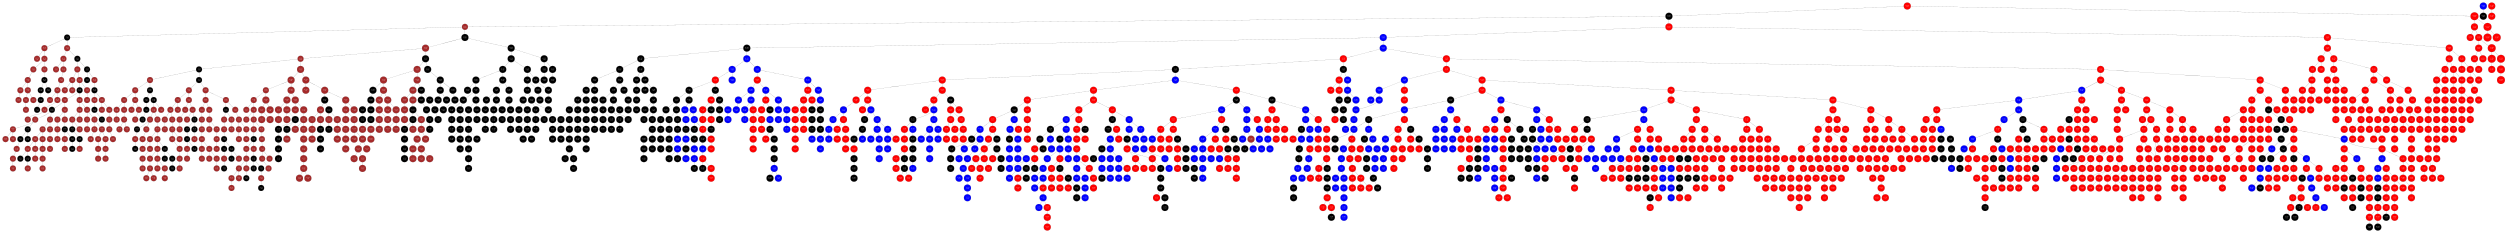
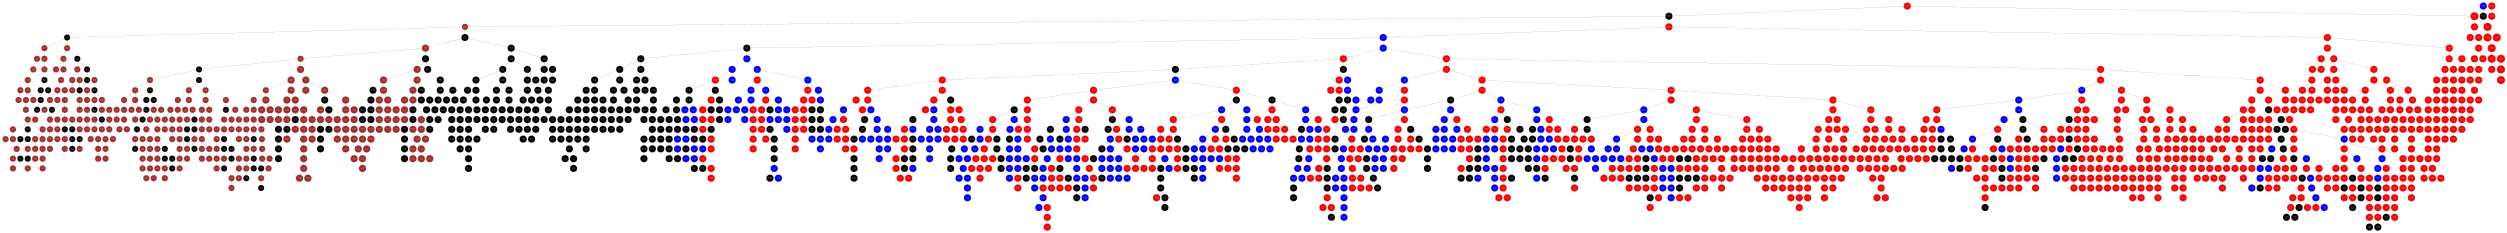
node "nX: 321 Y: 204": fillcolor brown -> blue
